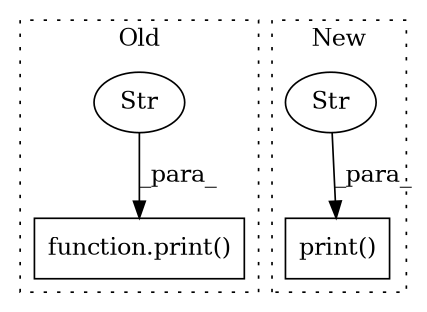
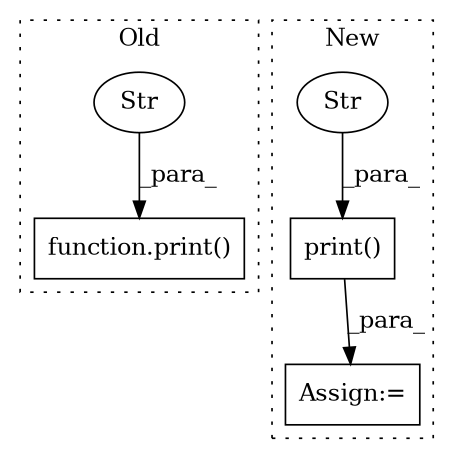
node "Assign:=": added
